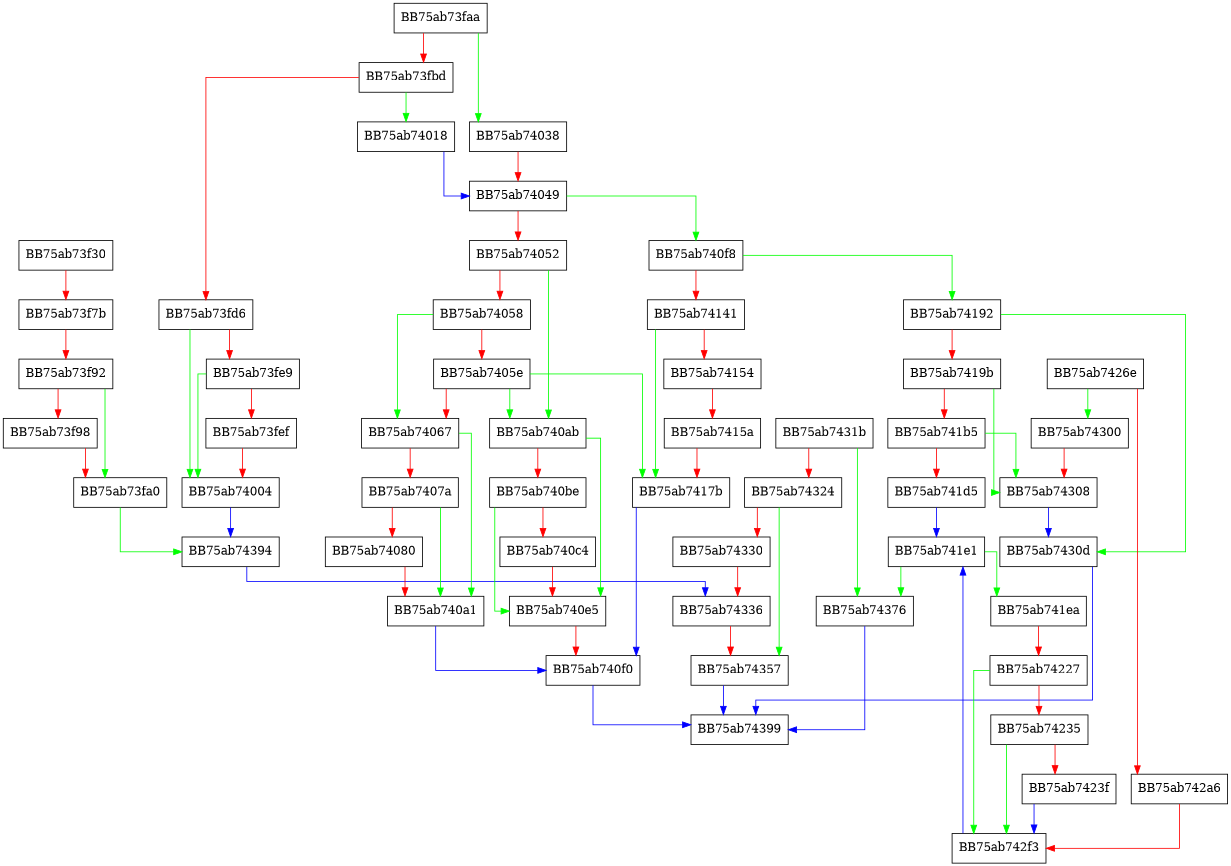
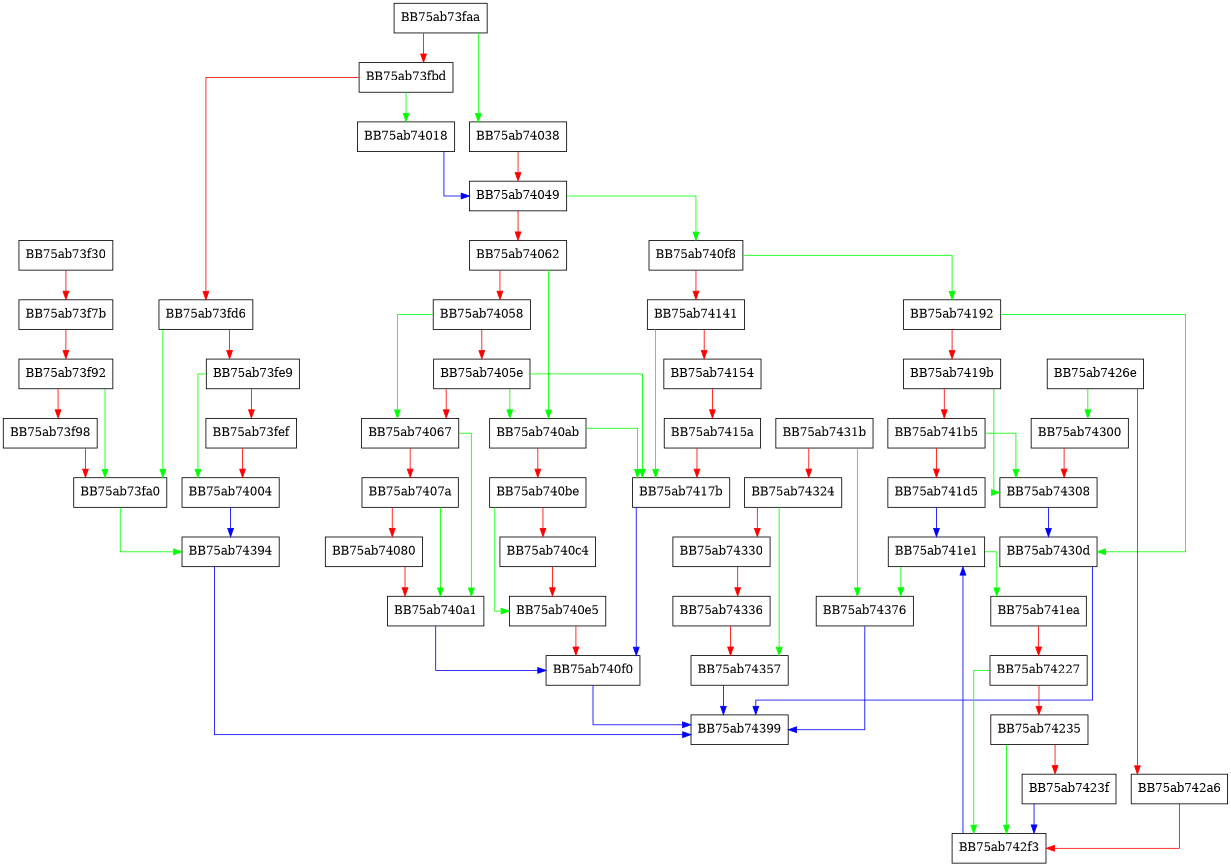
node "BB75ab74052": label "BB75ab74052" -> "BB75ab74062"
edge "BB75ab73fd6" -> "BB75ab74004": now "BB75ab73fd6" -> "BB75ab73fa0"
edge "BB75ab740ab" -> "BB75ab740e5": now "BB75ab740ab" -> "BB75ab7417b"
edge "BB75ab74394" -> "BB75ab74336": now "BB75ab74394" -> "BB75ab74399"
